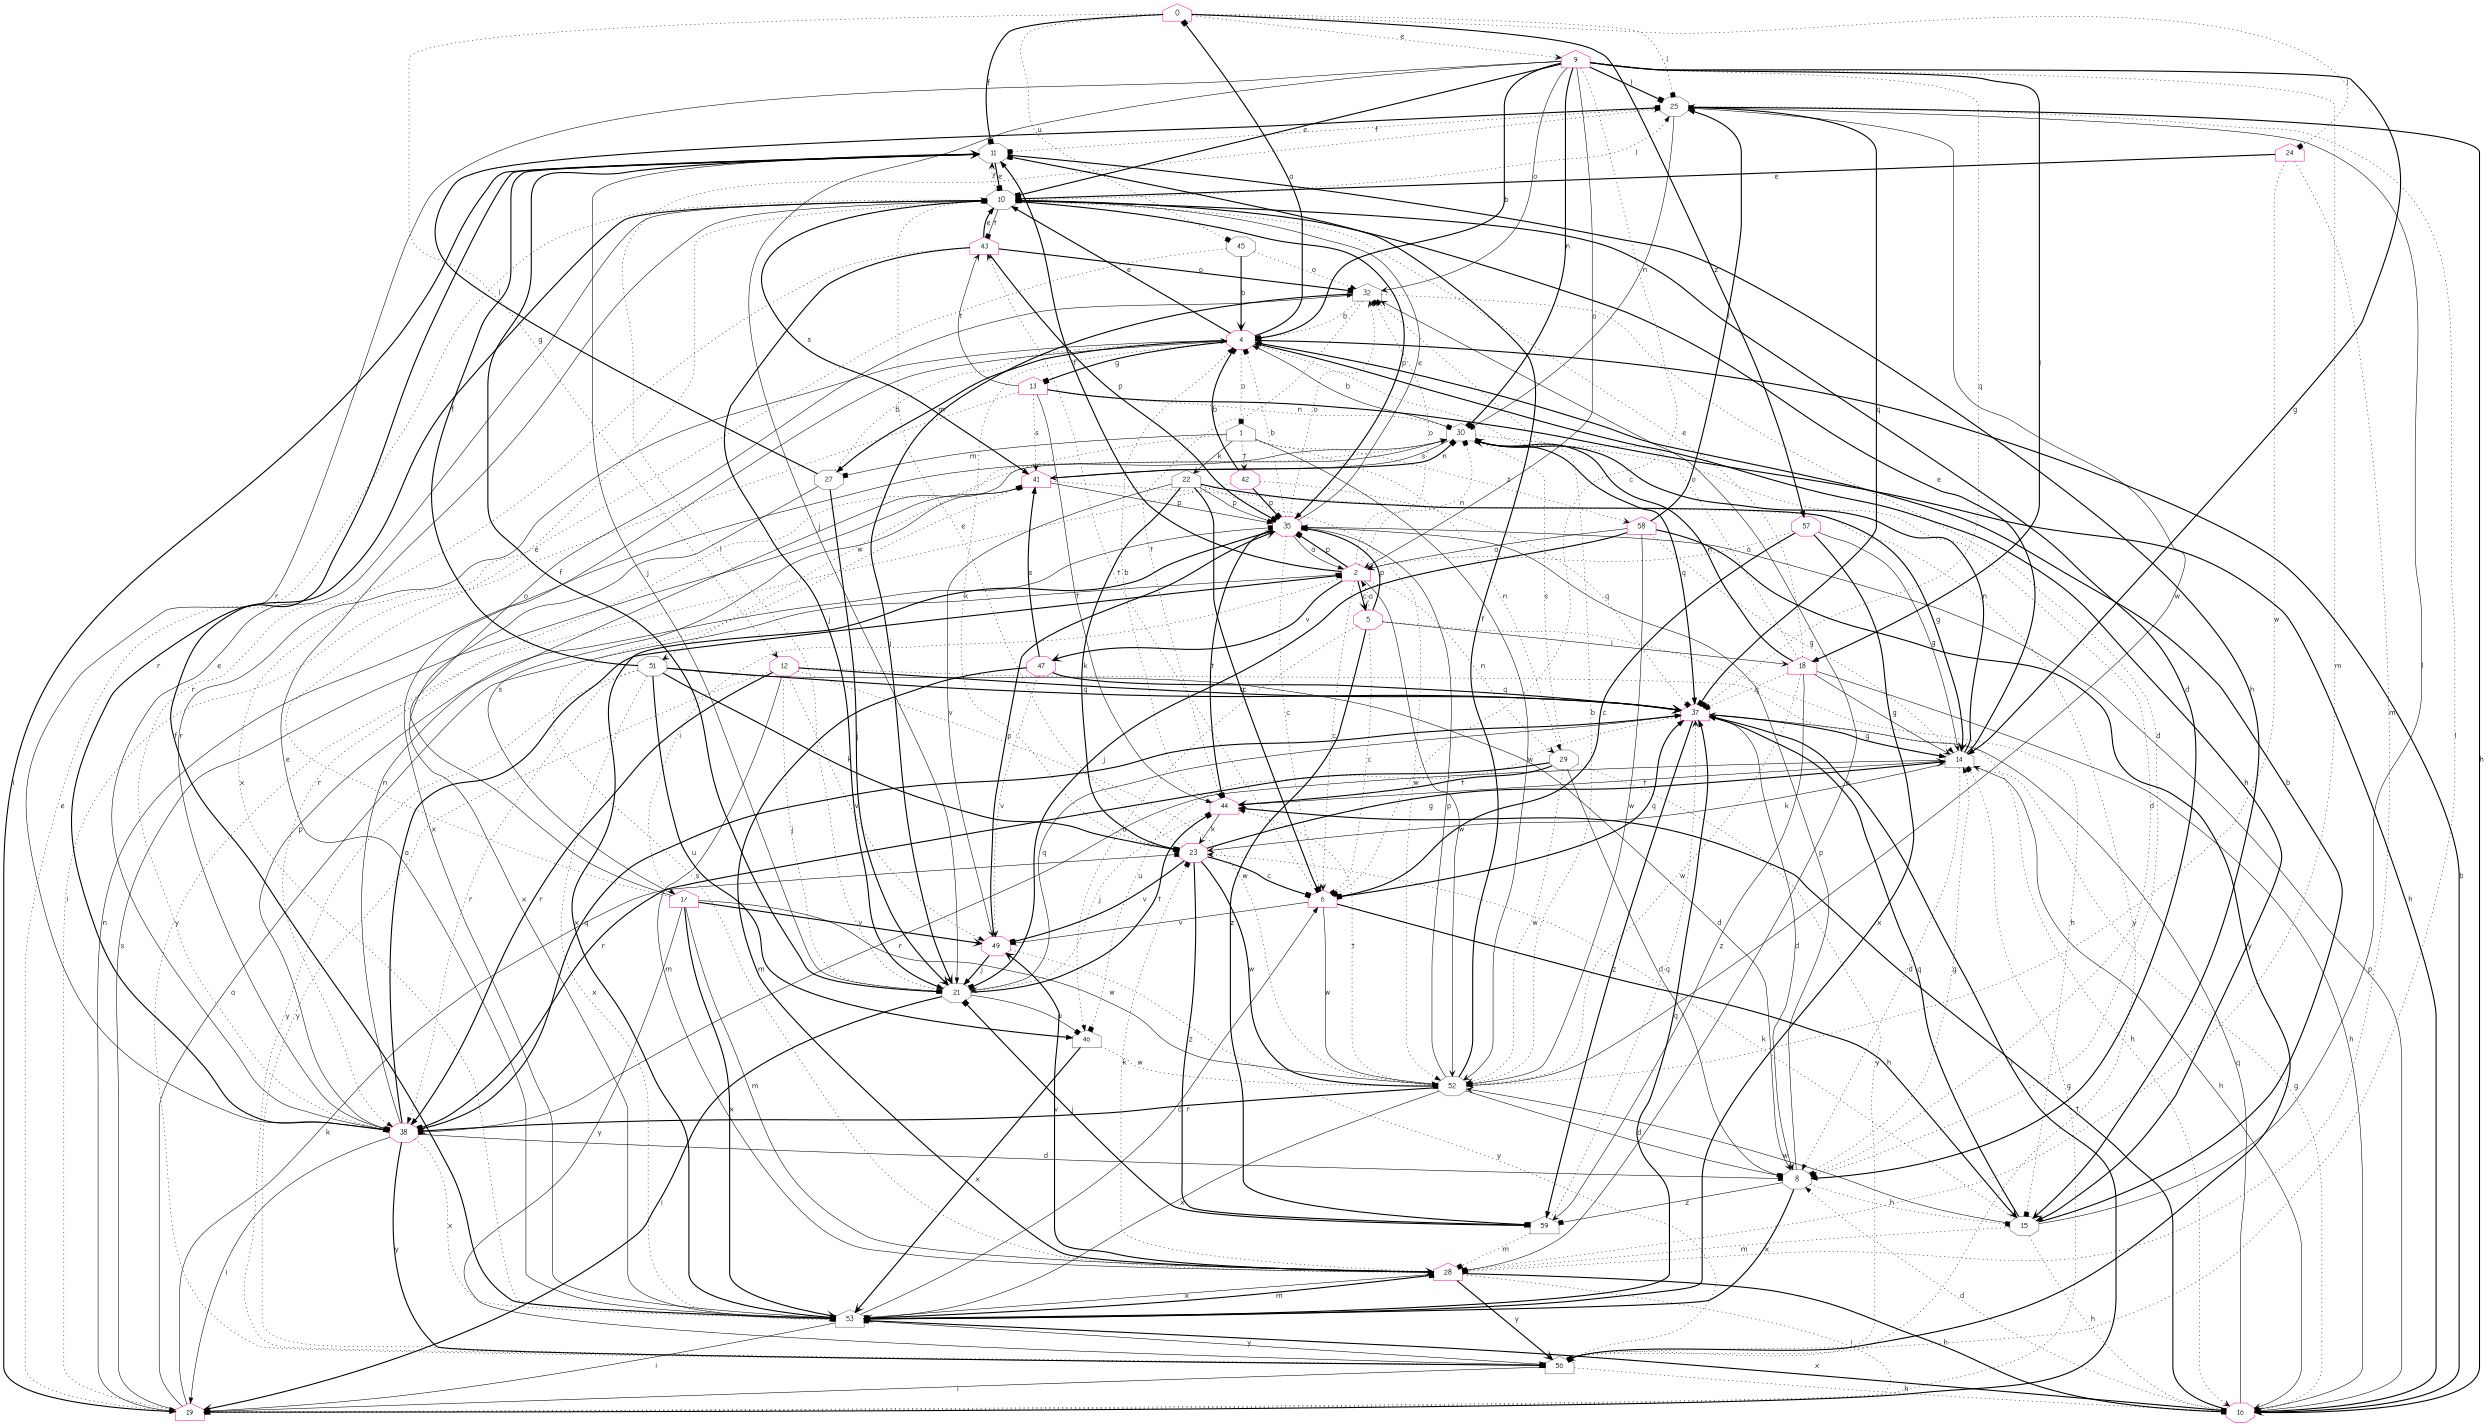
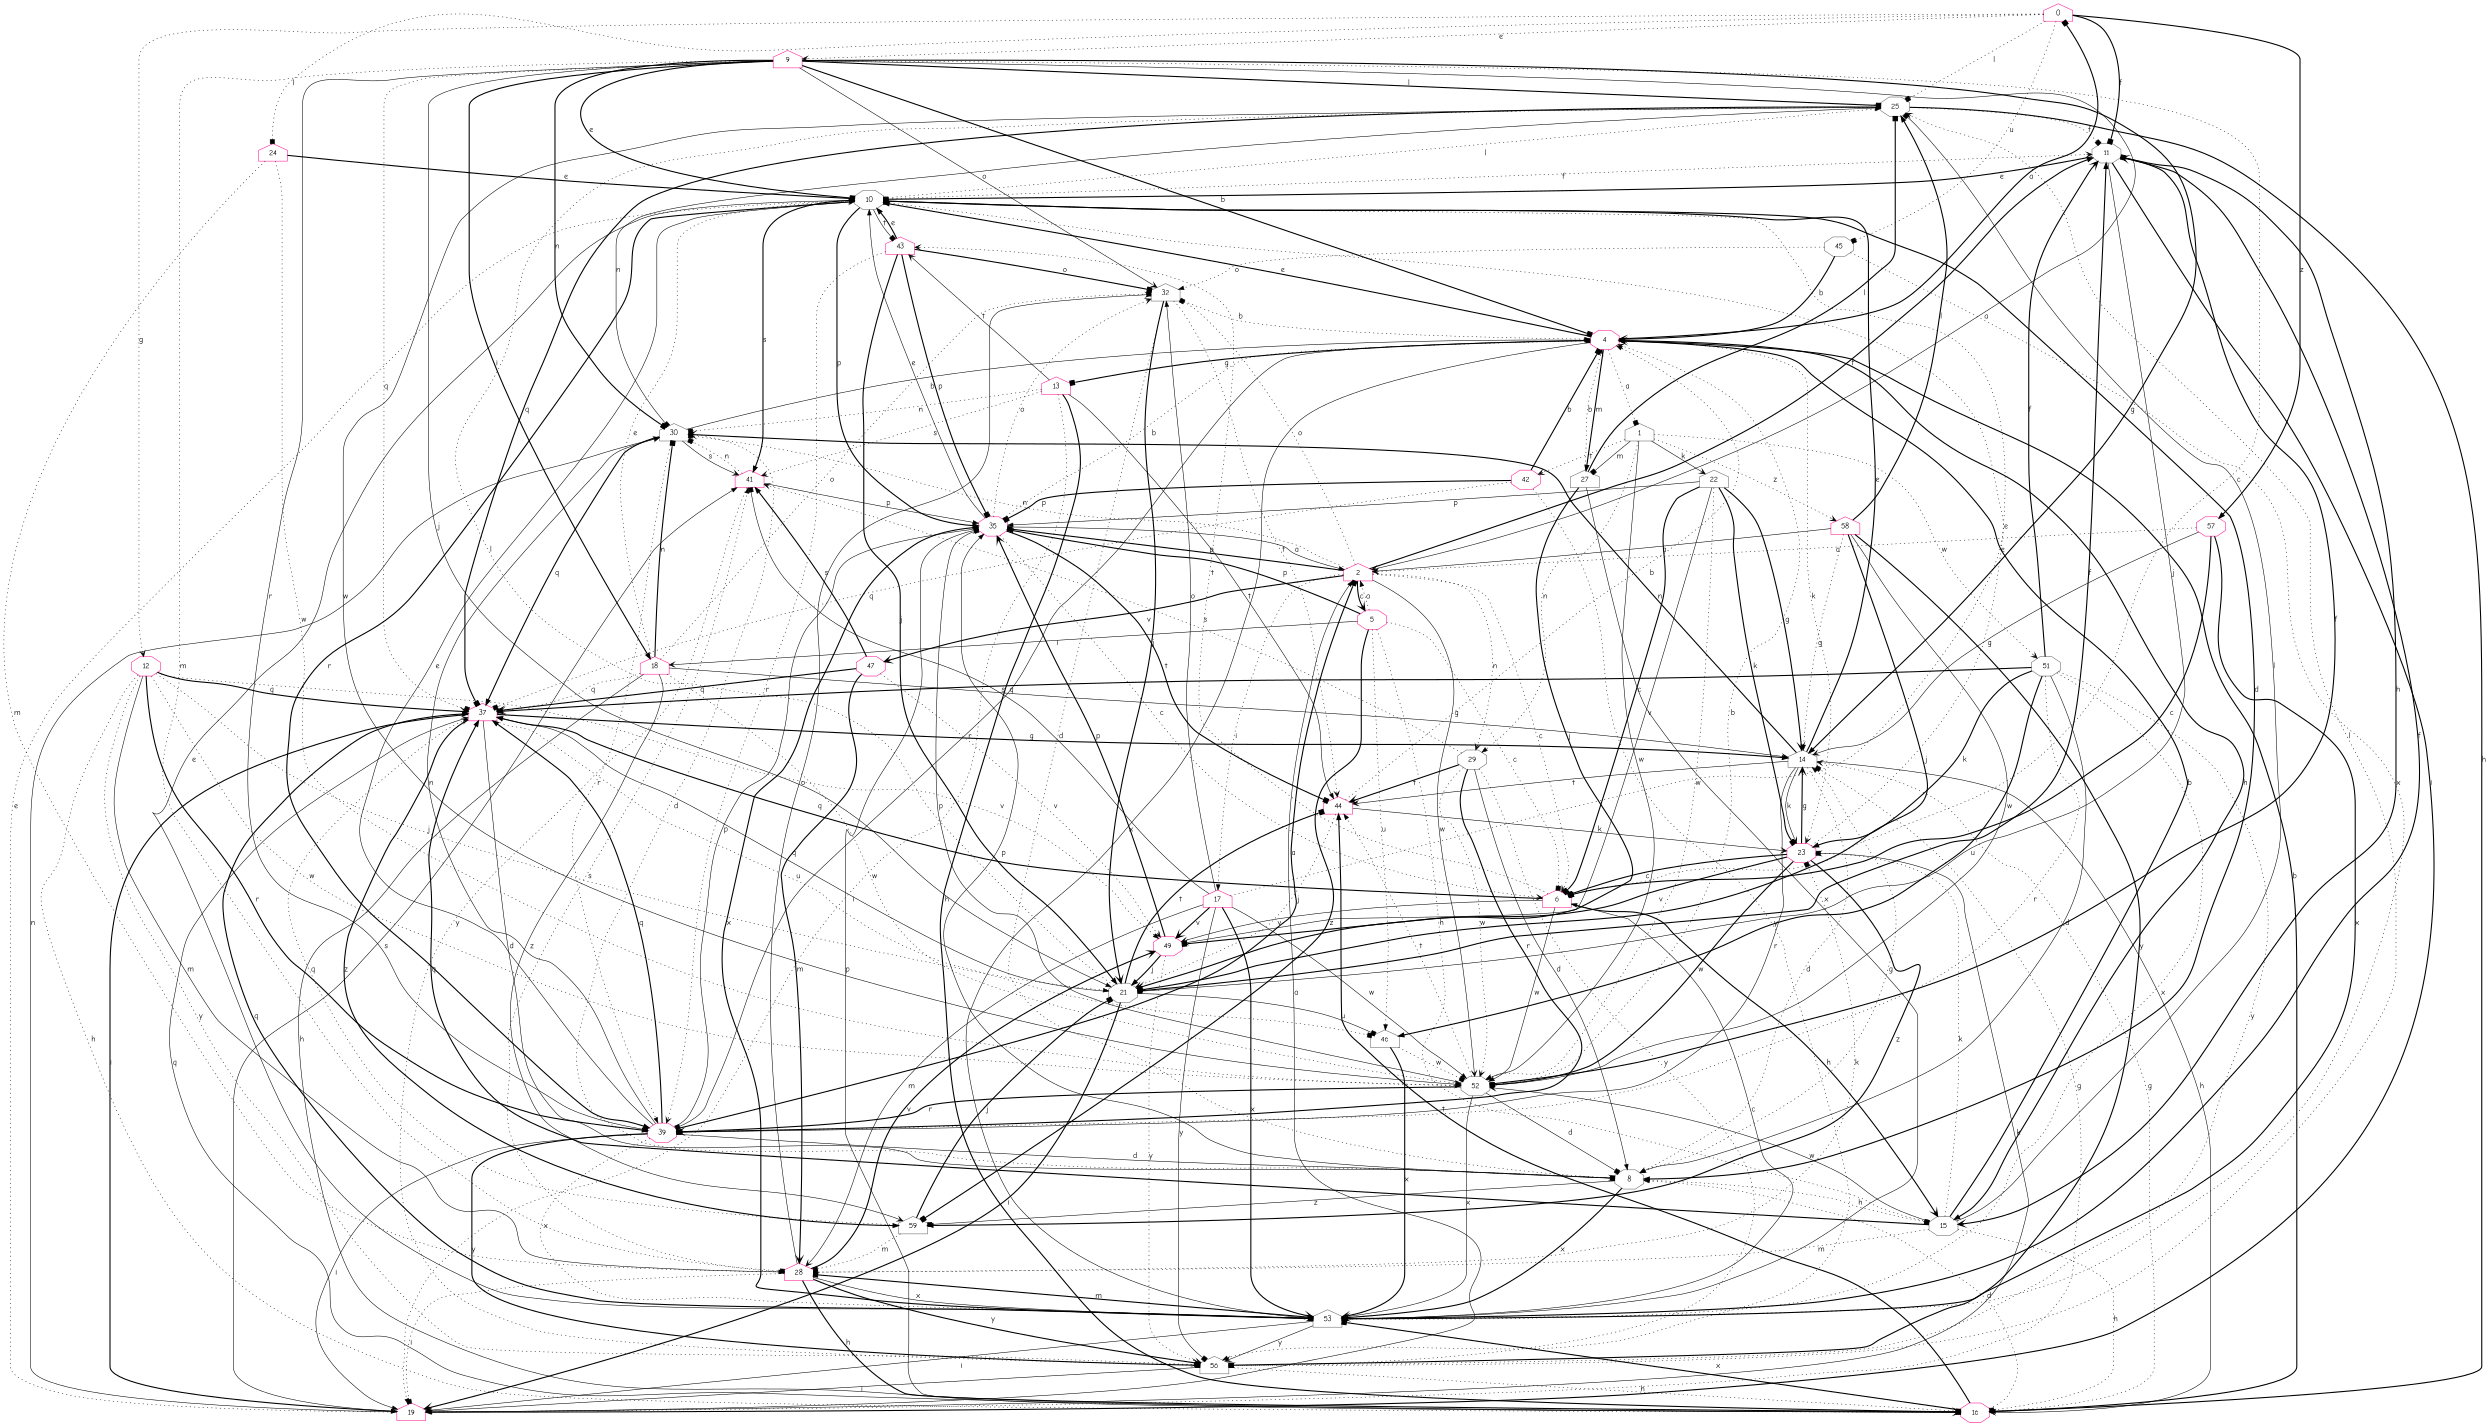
edge "41" -> "30": style bold -> dotted
node "27": shape octagon -> house
edge "29" -> "30": now "29" -> "41"
node "38": label "38" -> "39"
